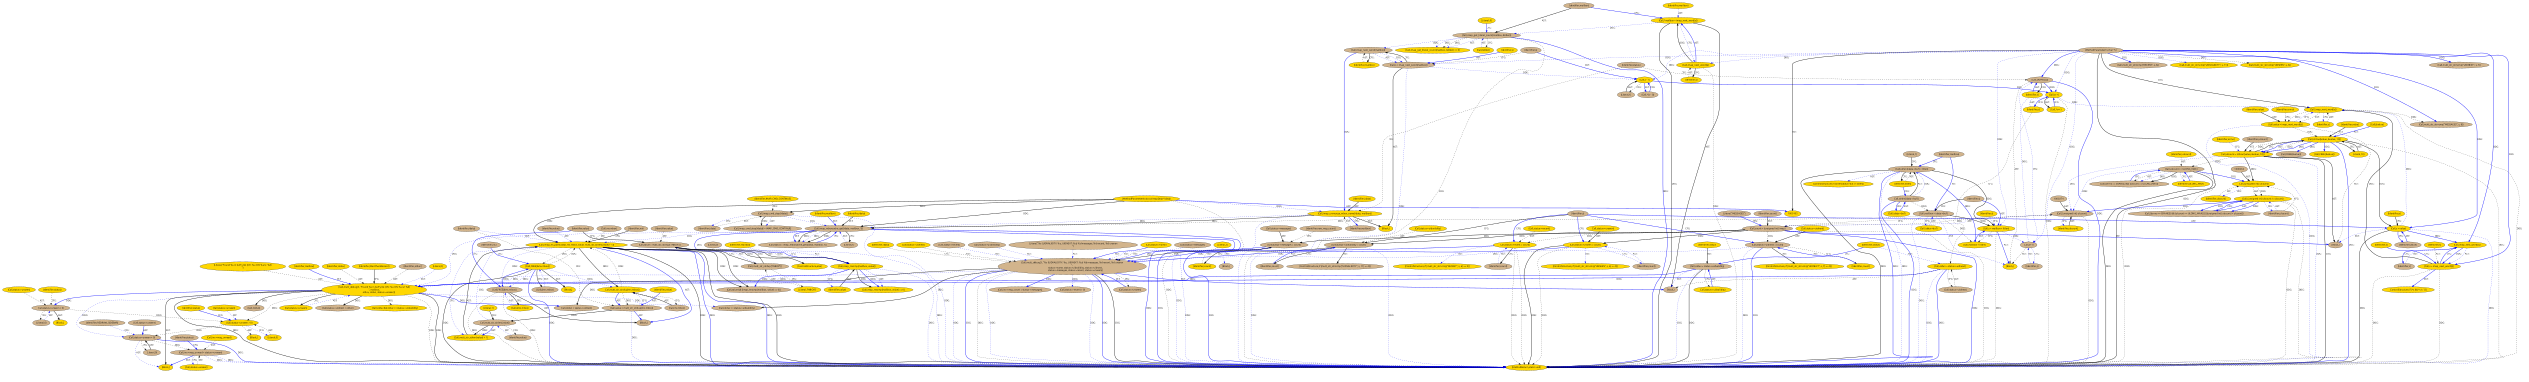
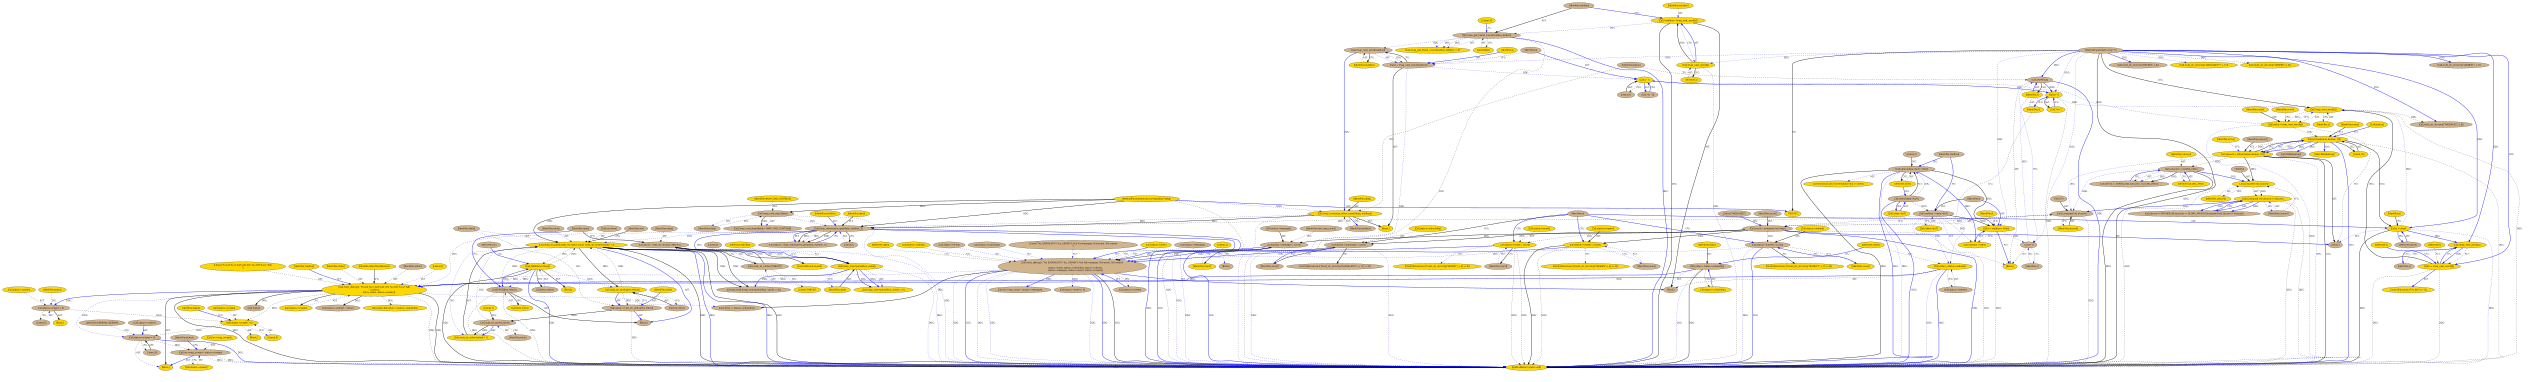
edge "(MethodParameterIn,char *s)" -> "(Call,s - 1)": now "(Call,value = imap_next_word(s))" -> "(Call,s - 1)"
node "(Call,oldun < status->uidnext)": removed
edge "(Call,mailbox = idata->buf)" -> "(MethodReturn,static void)": now "(Call,mailbox = idata->buf)" -> "(Call,oldun = status->uidnext)"
